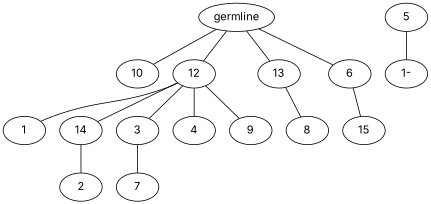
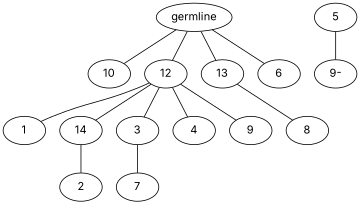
node "1-": label "1-" -> "9-"
node "15": removed
